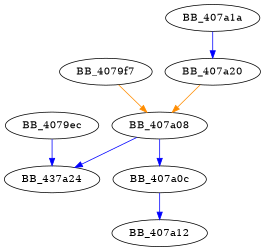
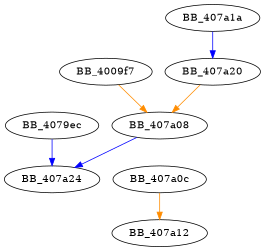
node "BB_4079f7": label "BB_4079f7" -> "BB_4009f7"
edge "BB_407a08" -> "BB_407a0c": removed
node "BB_437a24": label "BB_437a24" -> "BB_407a24"
edge "BB_407a0c" -> "BB_407a12": color blue -> darkorange
